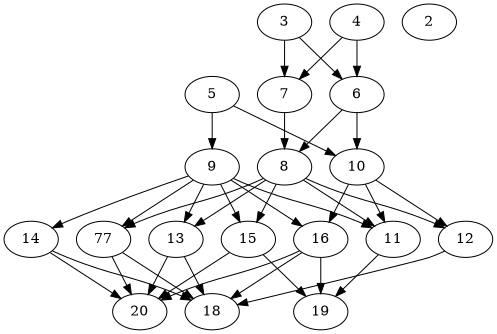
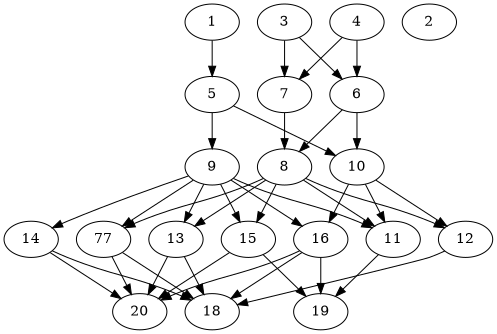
node "1": added
